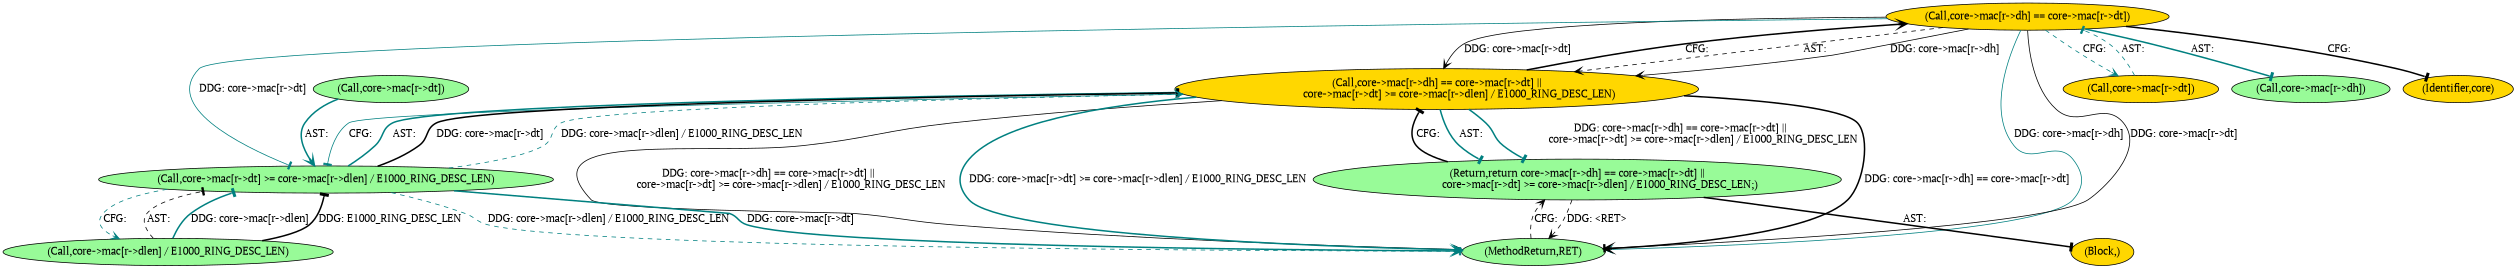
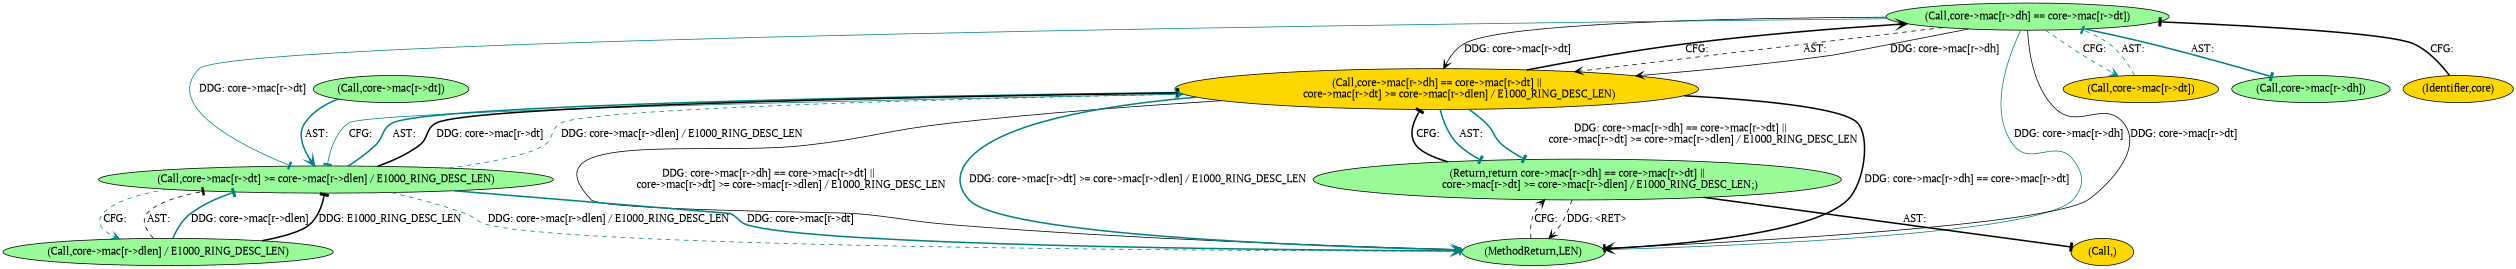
node "(Call,core->mac[r->dh] == core->mac[r->dt])": fillcolor gold -> palegreen
edge "(Call,core->mac[r->dh] == core->mac[r->dt])" -> "(Identifier,core)": reversed
node "(MethodReturn,RET)": label "(MethodReturn,RET)" -> "(MethodReturn,LEN)"
node "(Block,)": label "(Block,)" -> "(Call,)"
